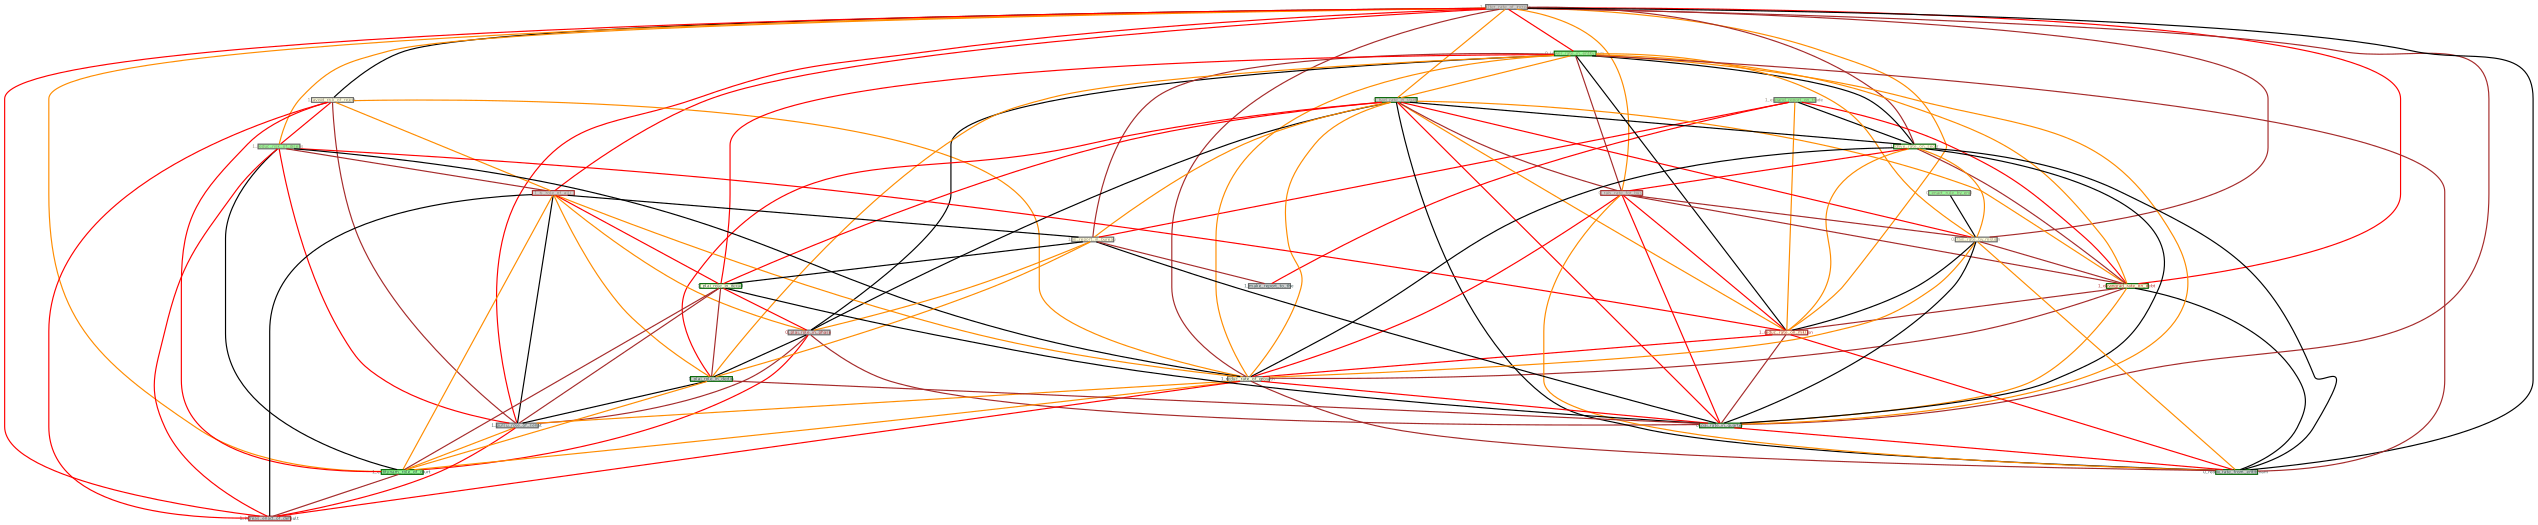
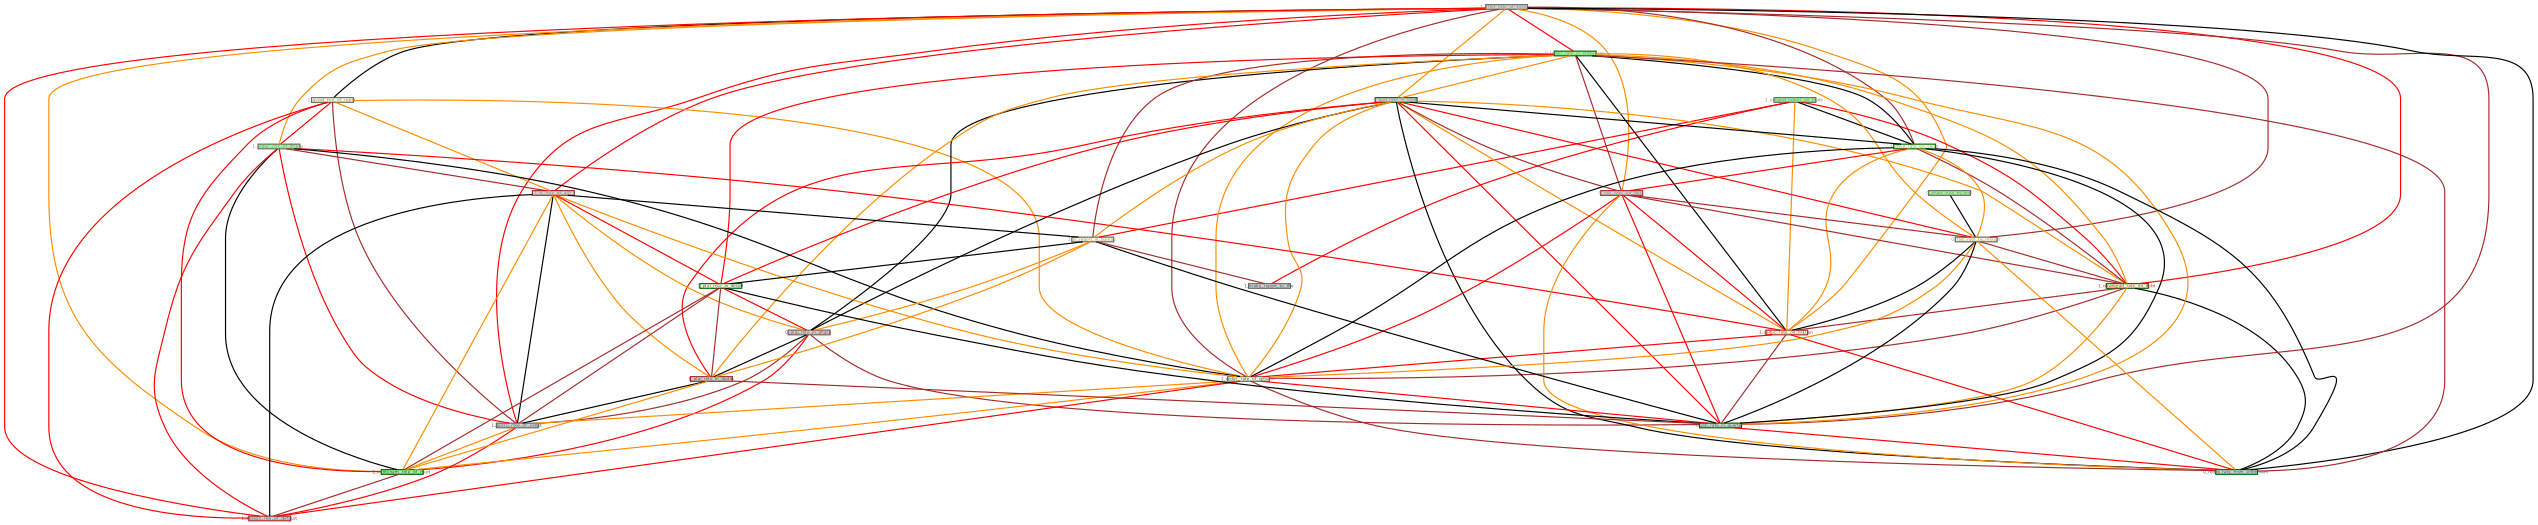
node "1_plai_role_in_declin": color darkgreen -> brown
node "1_increas_enact_of_default": label "1_increas_enact_of_default" -> "1_increas_risk_of_default"
